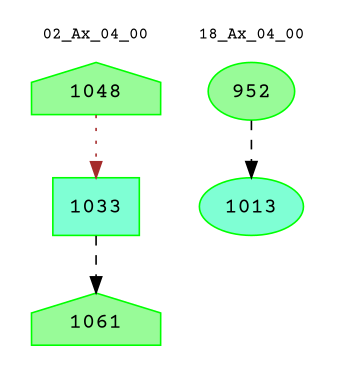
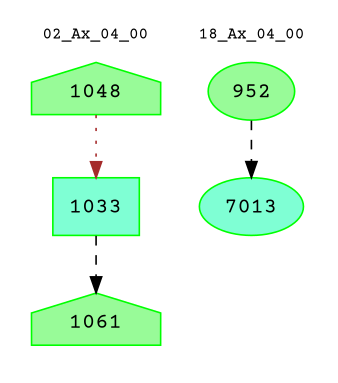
node "1013": label "1013" -> "7013"
